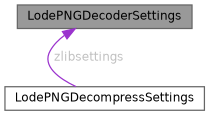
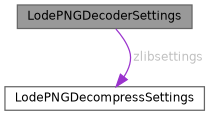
edge "LodePNGDecompressSettings" -> "LodePNGDecoderSettings": reversed
